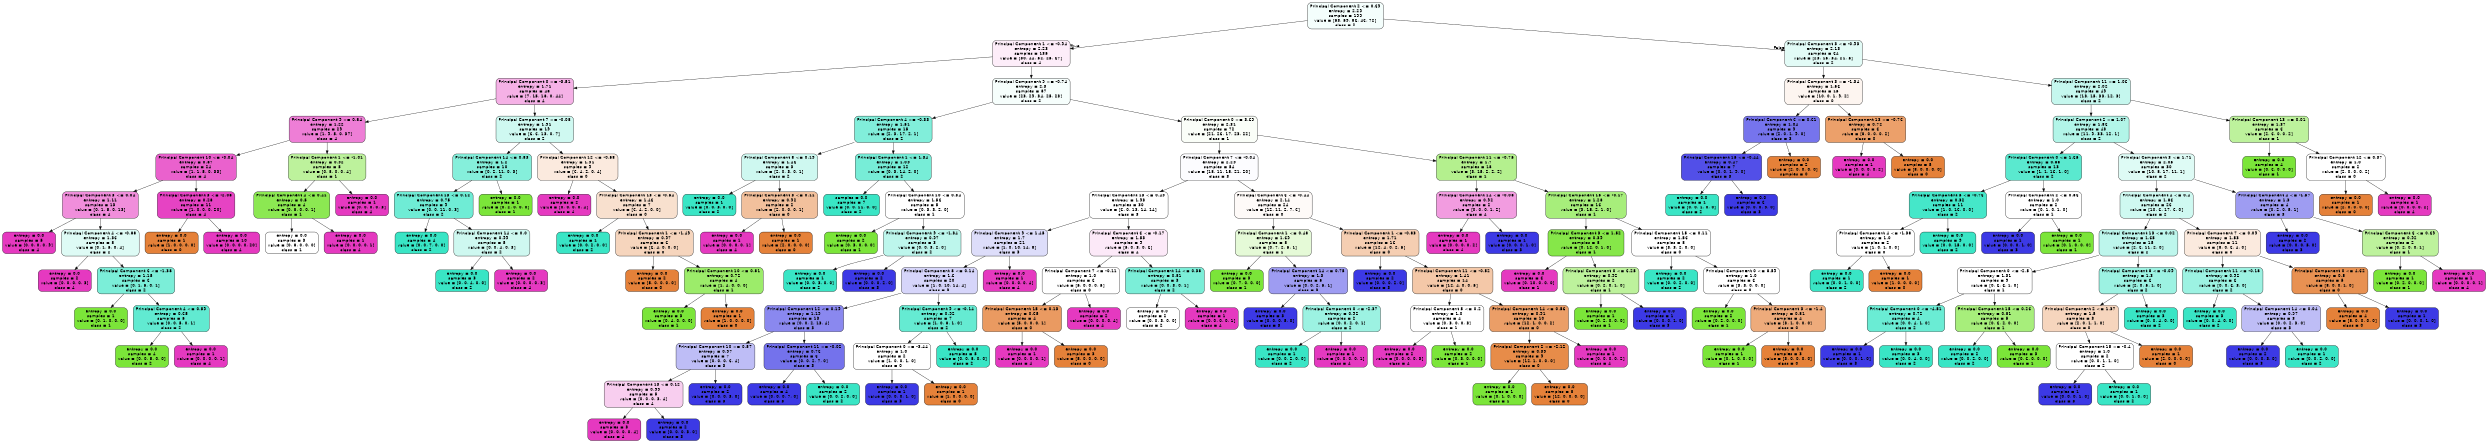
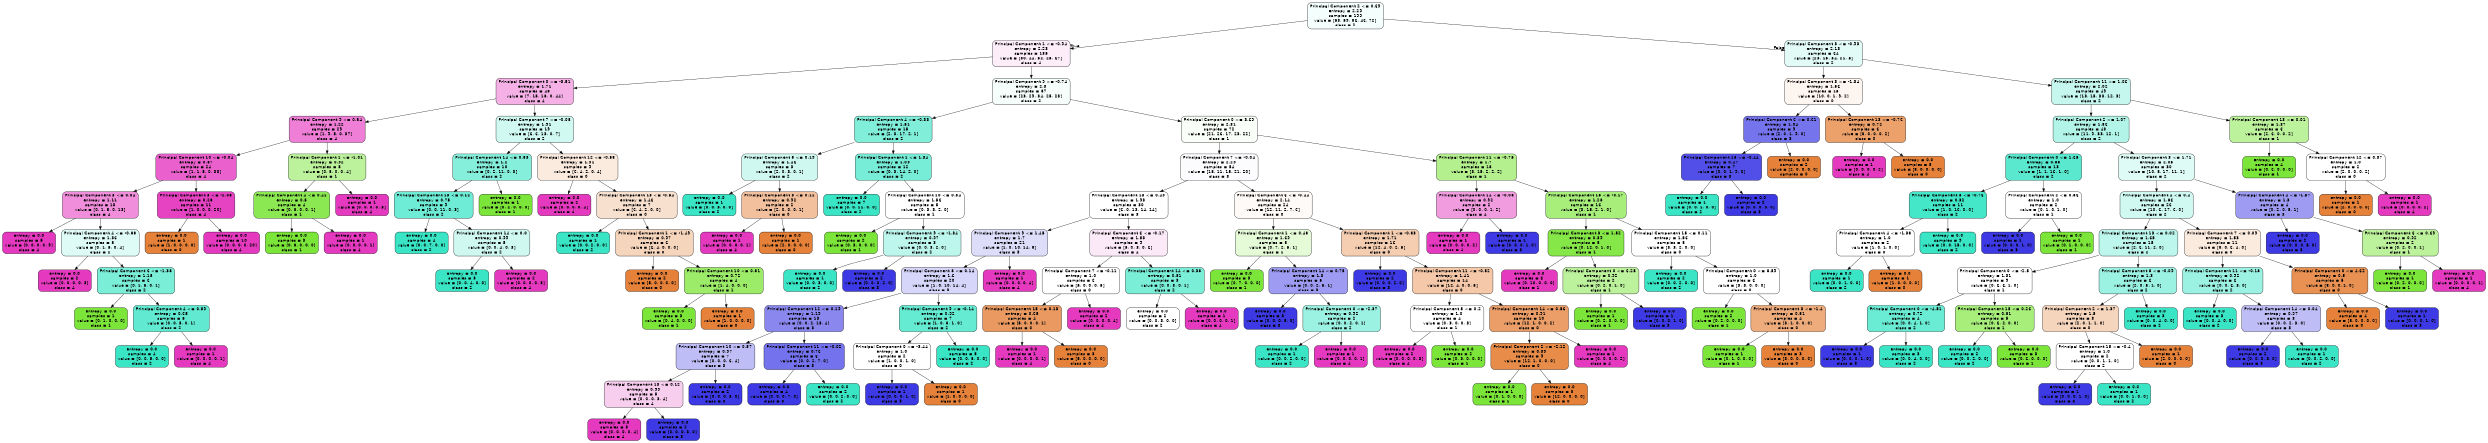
node "samples = 0.0 samples = 7 value = [0, 0, 11, 0, 0] class = 2": label "samples = 0.0 samples = 7 value = [0, 0, 11, 0, 0] class = 2" -> "entropy = 0.0 samples = 7 value = [0, 0, 11, 0, 0] class = 2"
node "entropy = 0.0 samples = 3 value = [0, 8, 0, 0, 0] class = 1": fillcolor #ffffff -> #7be539
node "entropy = 0.0 samples = 4 value = [0, 0, 5, 0, 0] class = 2": fillcolor #7be539 -> #39e5c5
